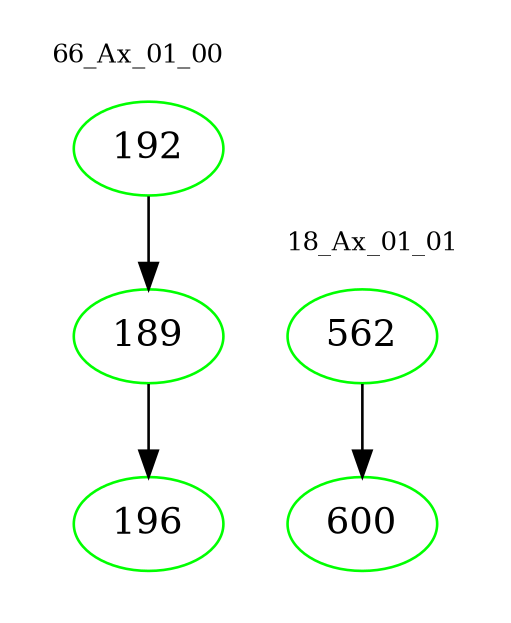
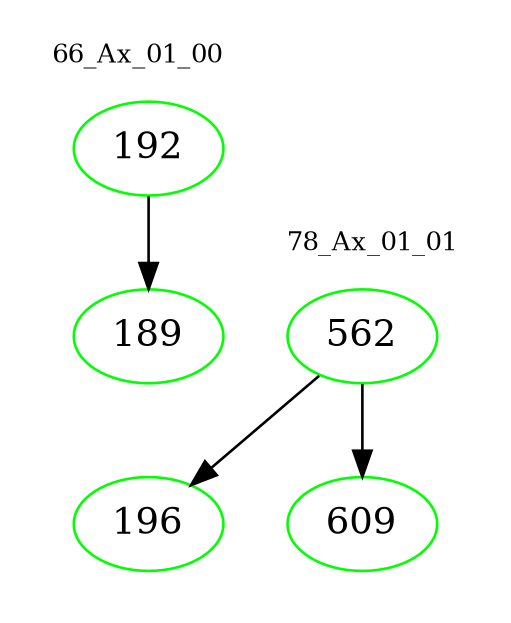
cluster "18_Ax_01_01": label "18_Ax_01_01" -> "78_Ax_01_01"
edge "189" -> "196": now "562" -> "196"
node "600": label "600" -> "609"
